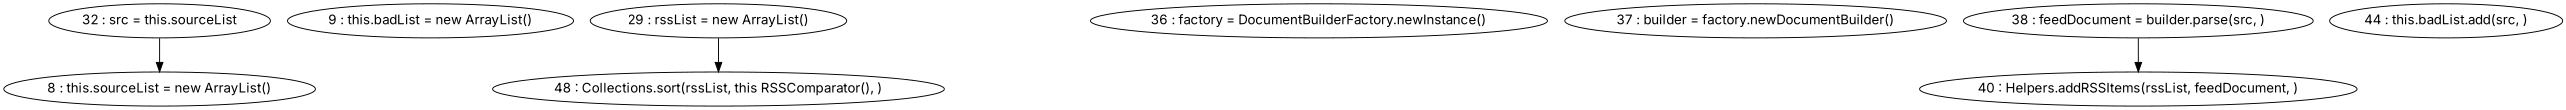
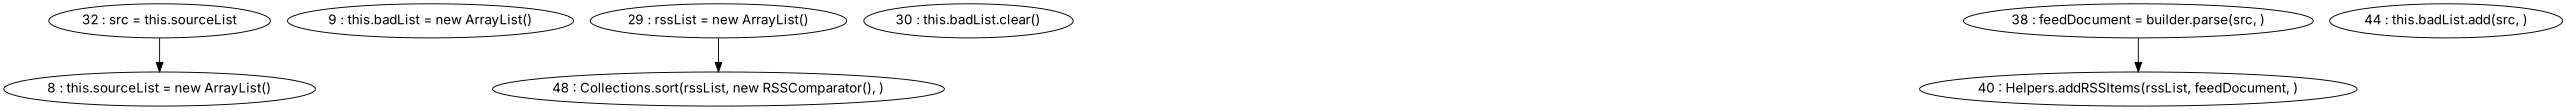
node "30 : this.badList.clear()": added
node "36 : factory = DocumentBuilderFactory.newInstance()": removed
node "37 : builder = factory.newDocumentBuilder()": removed
node "48 : Collections.sort(rssList, this RSSComparator(), )": label "48 : Collections.sort(rssList, this RSSComparator(), )" -> "48 : Collections.sort(rssList, new RSSComparator(), )"
